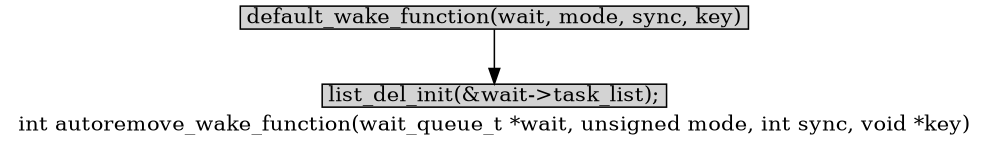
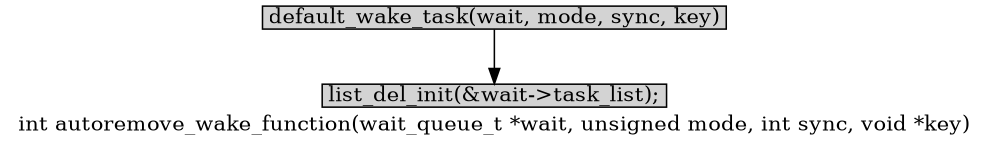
node "default_wake_function(wait, mode, sync, key)": label "default_wake_function(wait, mode, sync, key)" -> "default_wake_task(wait, mode, sync, key)"
